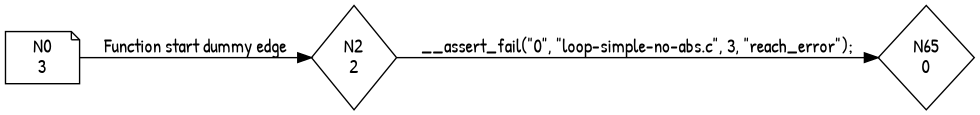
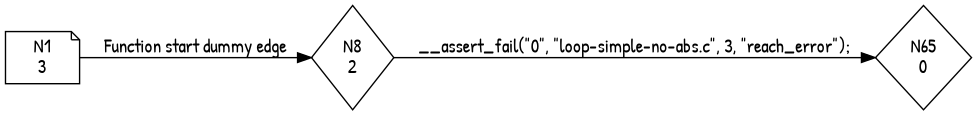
node "N0 3": label "N0 3" -> "N1 3"
node "N2 2": label "N2 2" -> "N8 2"
